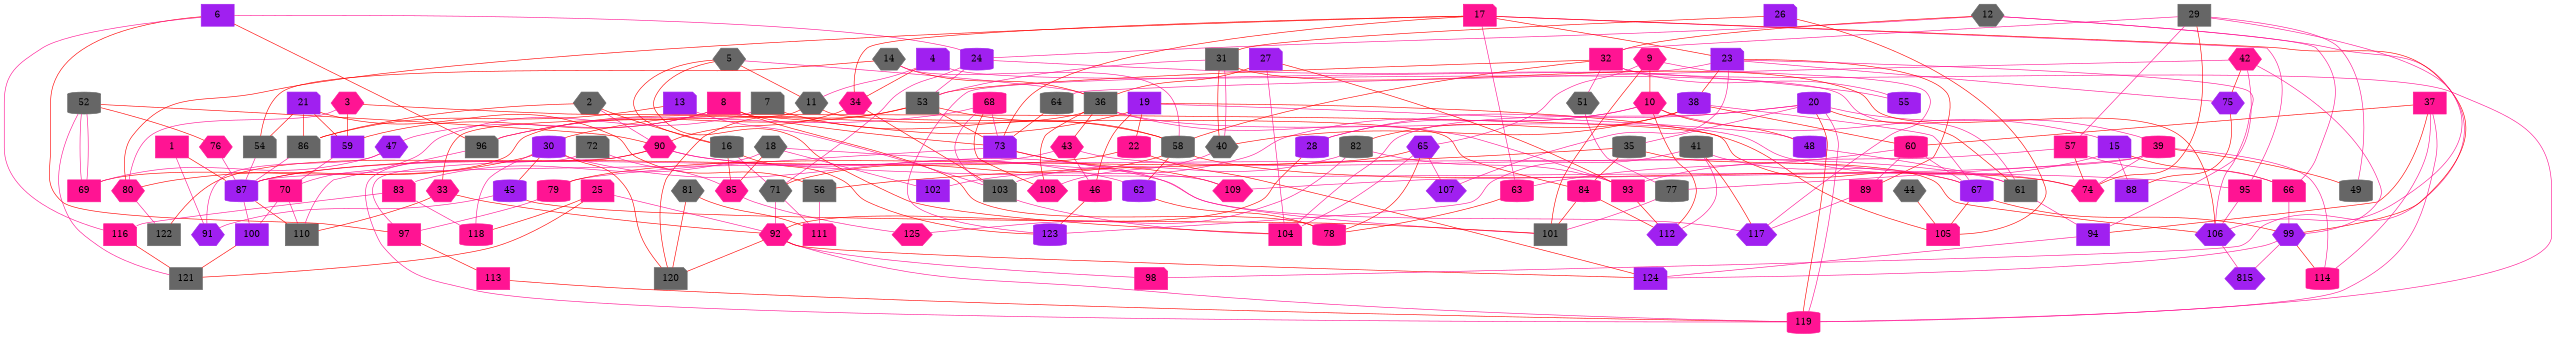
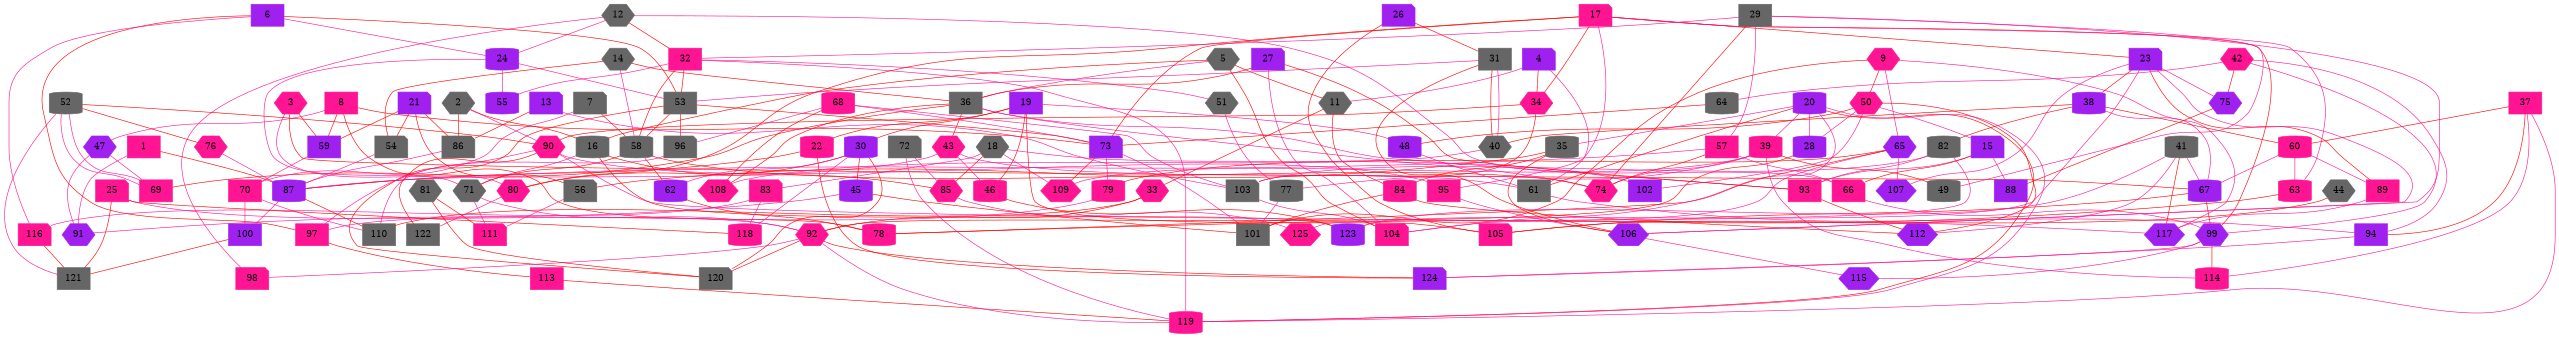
edge "6" -- "96": now "6" -- "53"
node "10": label "10" -> "50"
node "815": label "815" -> "115"
